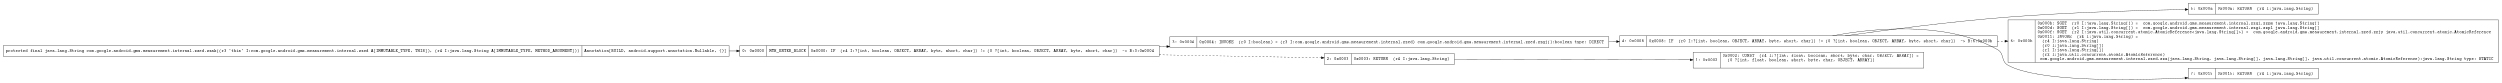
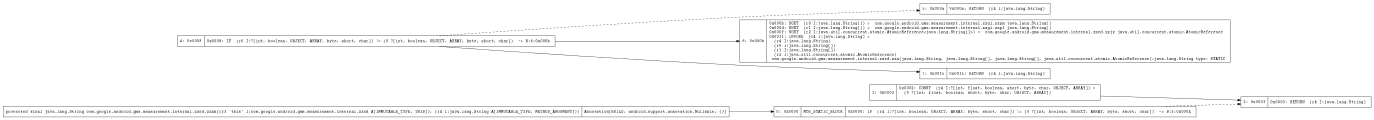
edge "4: 0x0008" -> "5: 0x000a": style solid -> dashed
edge "4: 0x0008" -> "6: 0x000b": style dashed -> solid
node "3: 0x0004": removed
node "0: 0x0000": text "MTH_ENTER_BLOCK" -> "MTH_STATIC_BLOCK"
edge "2: 0x0003" -> "1: 0x0002": reversed
